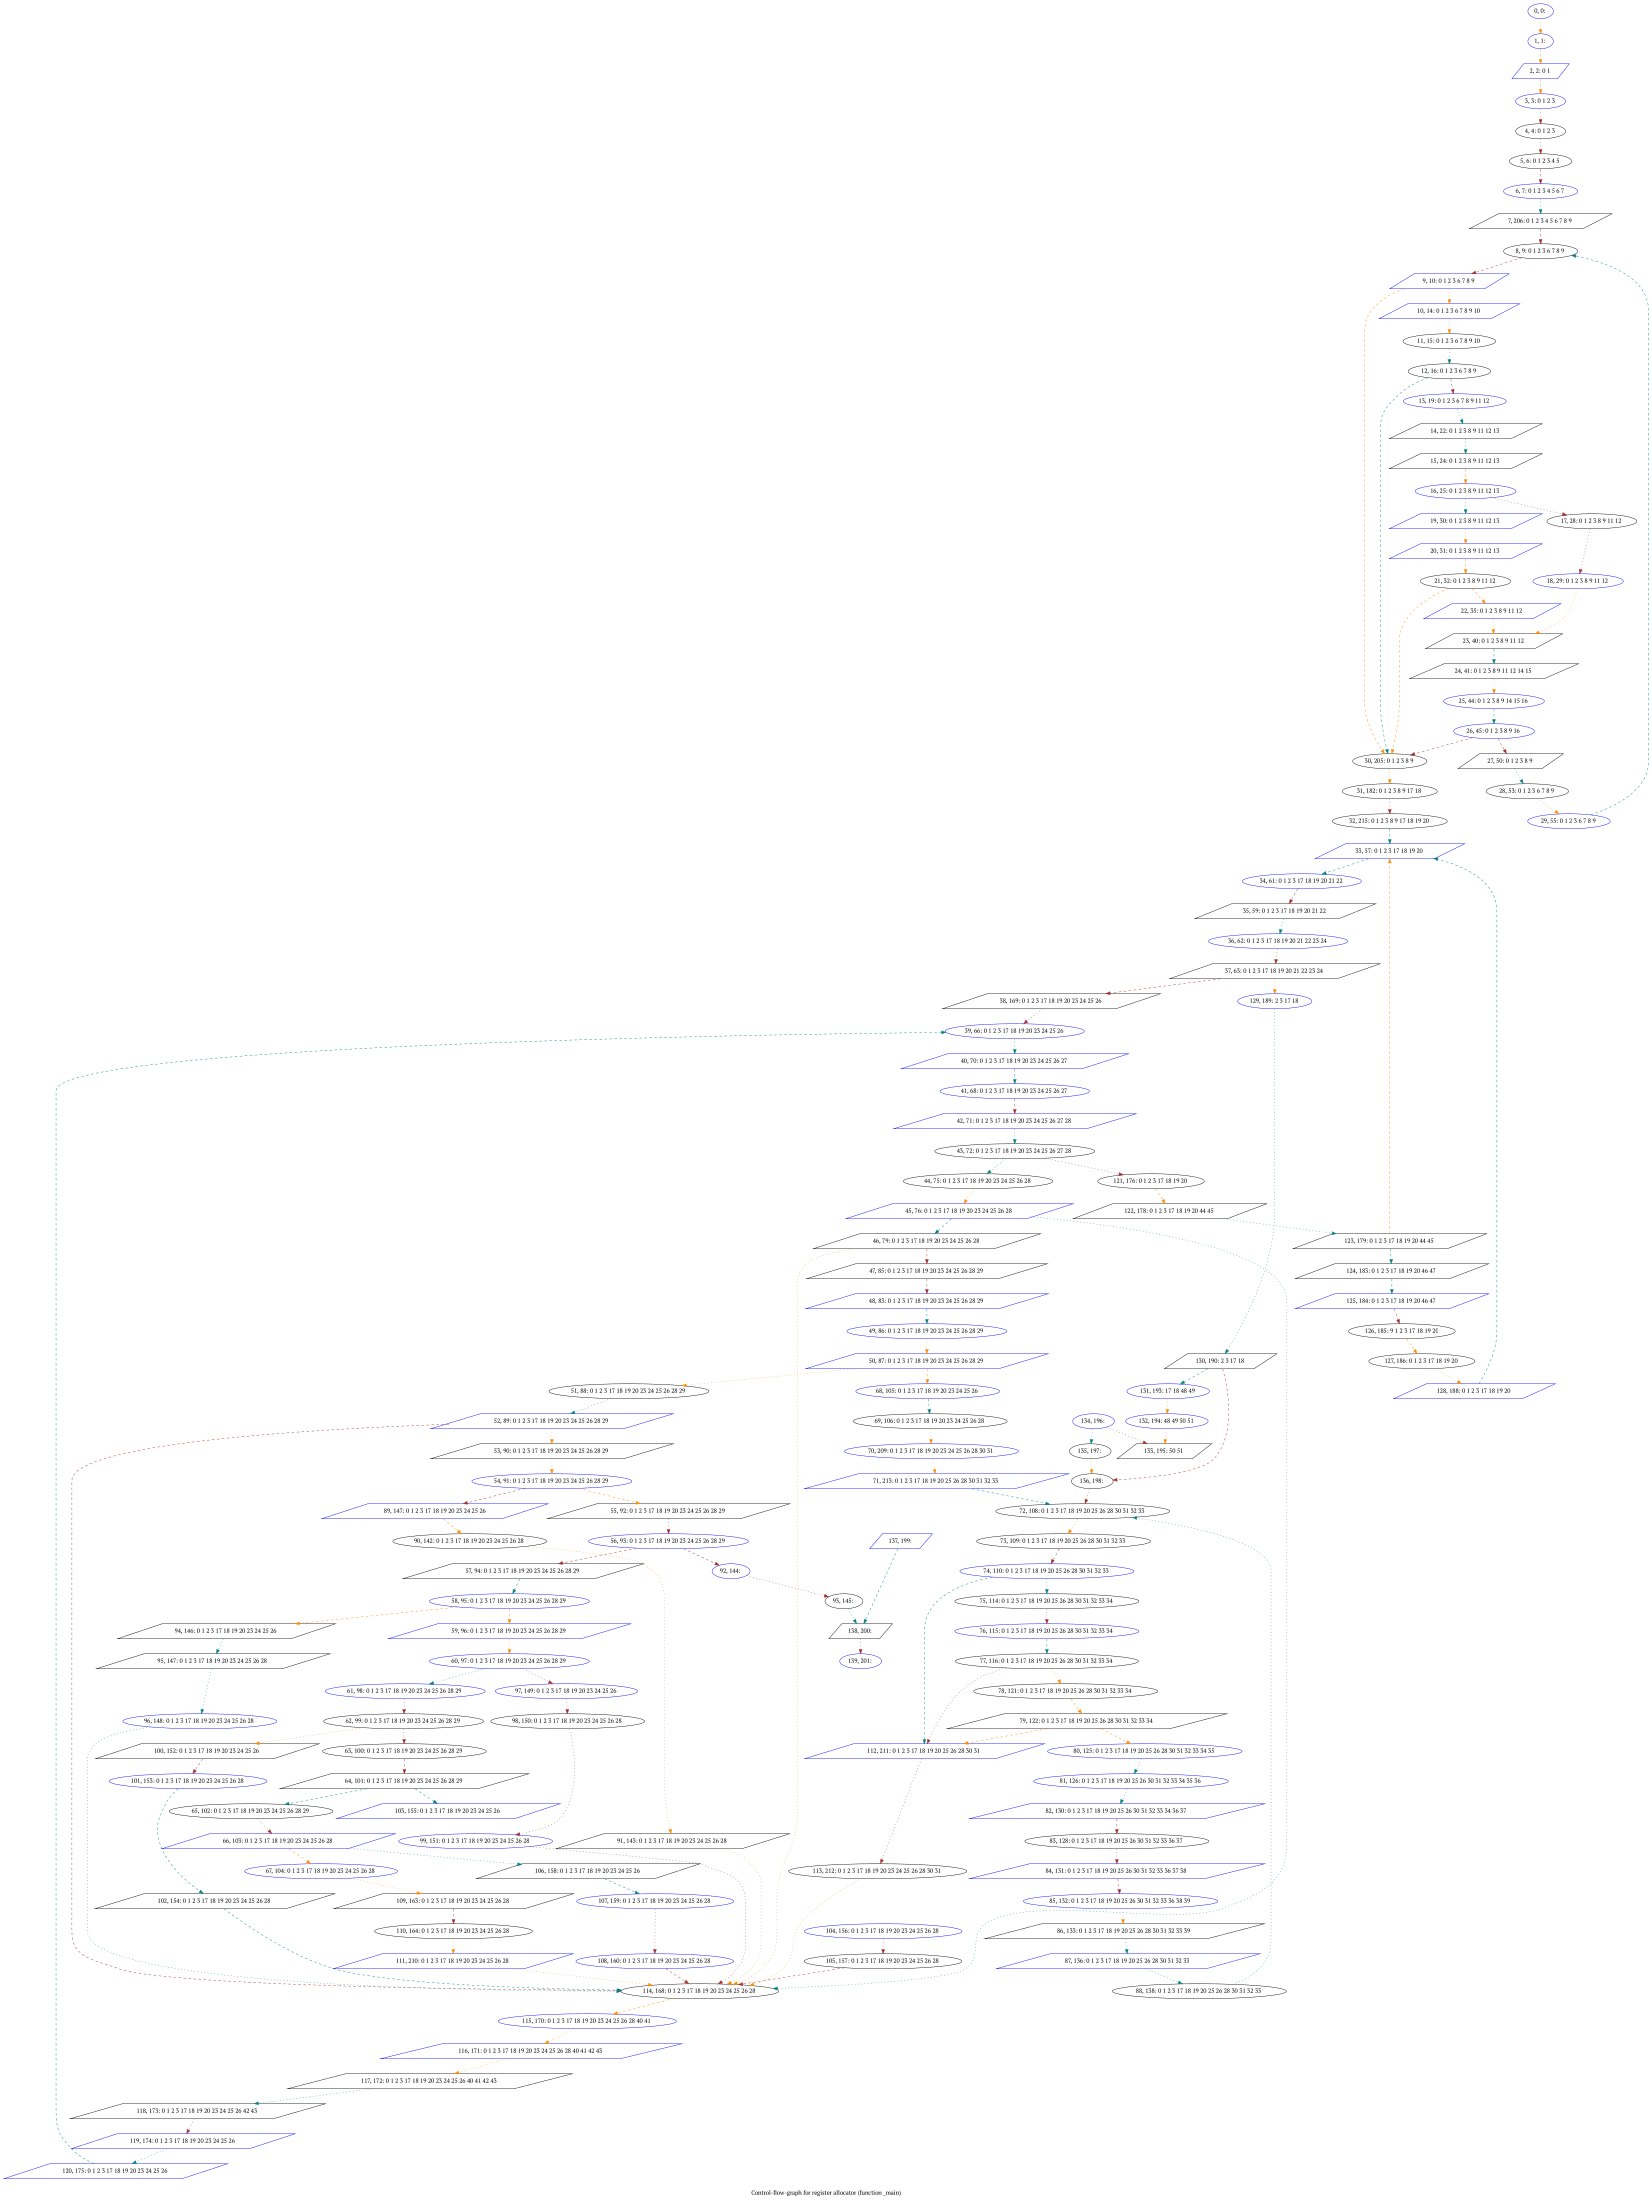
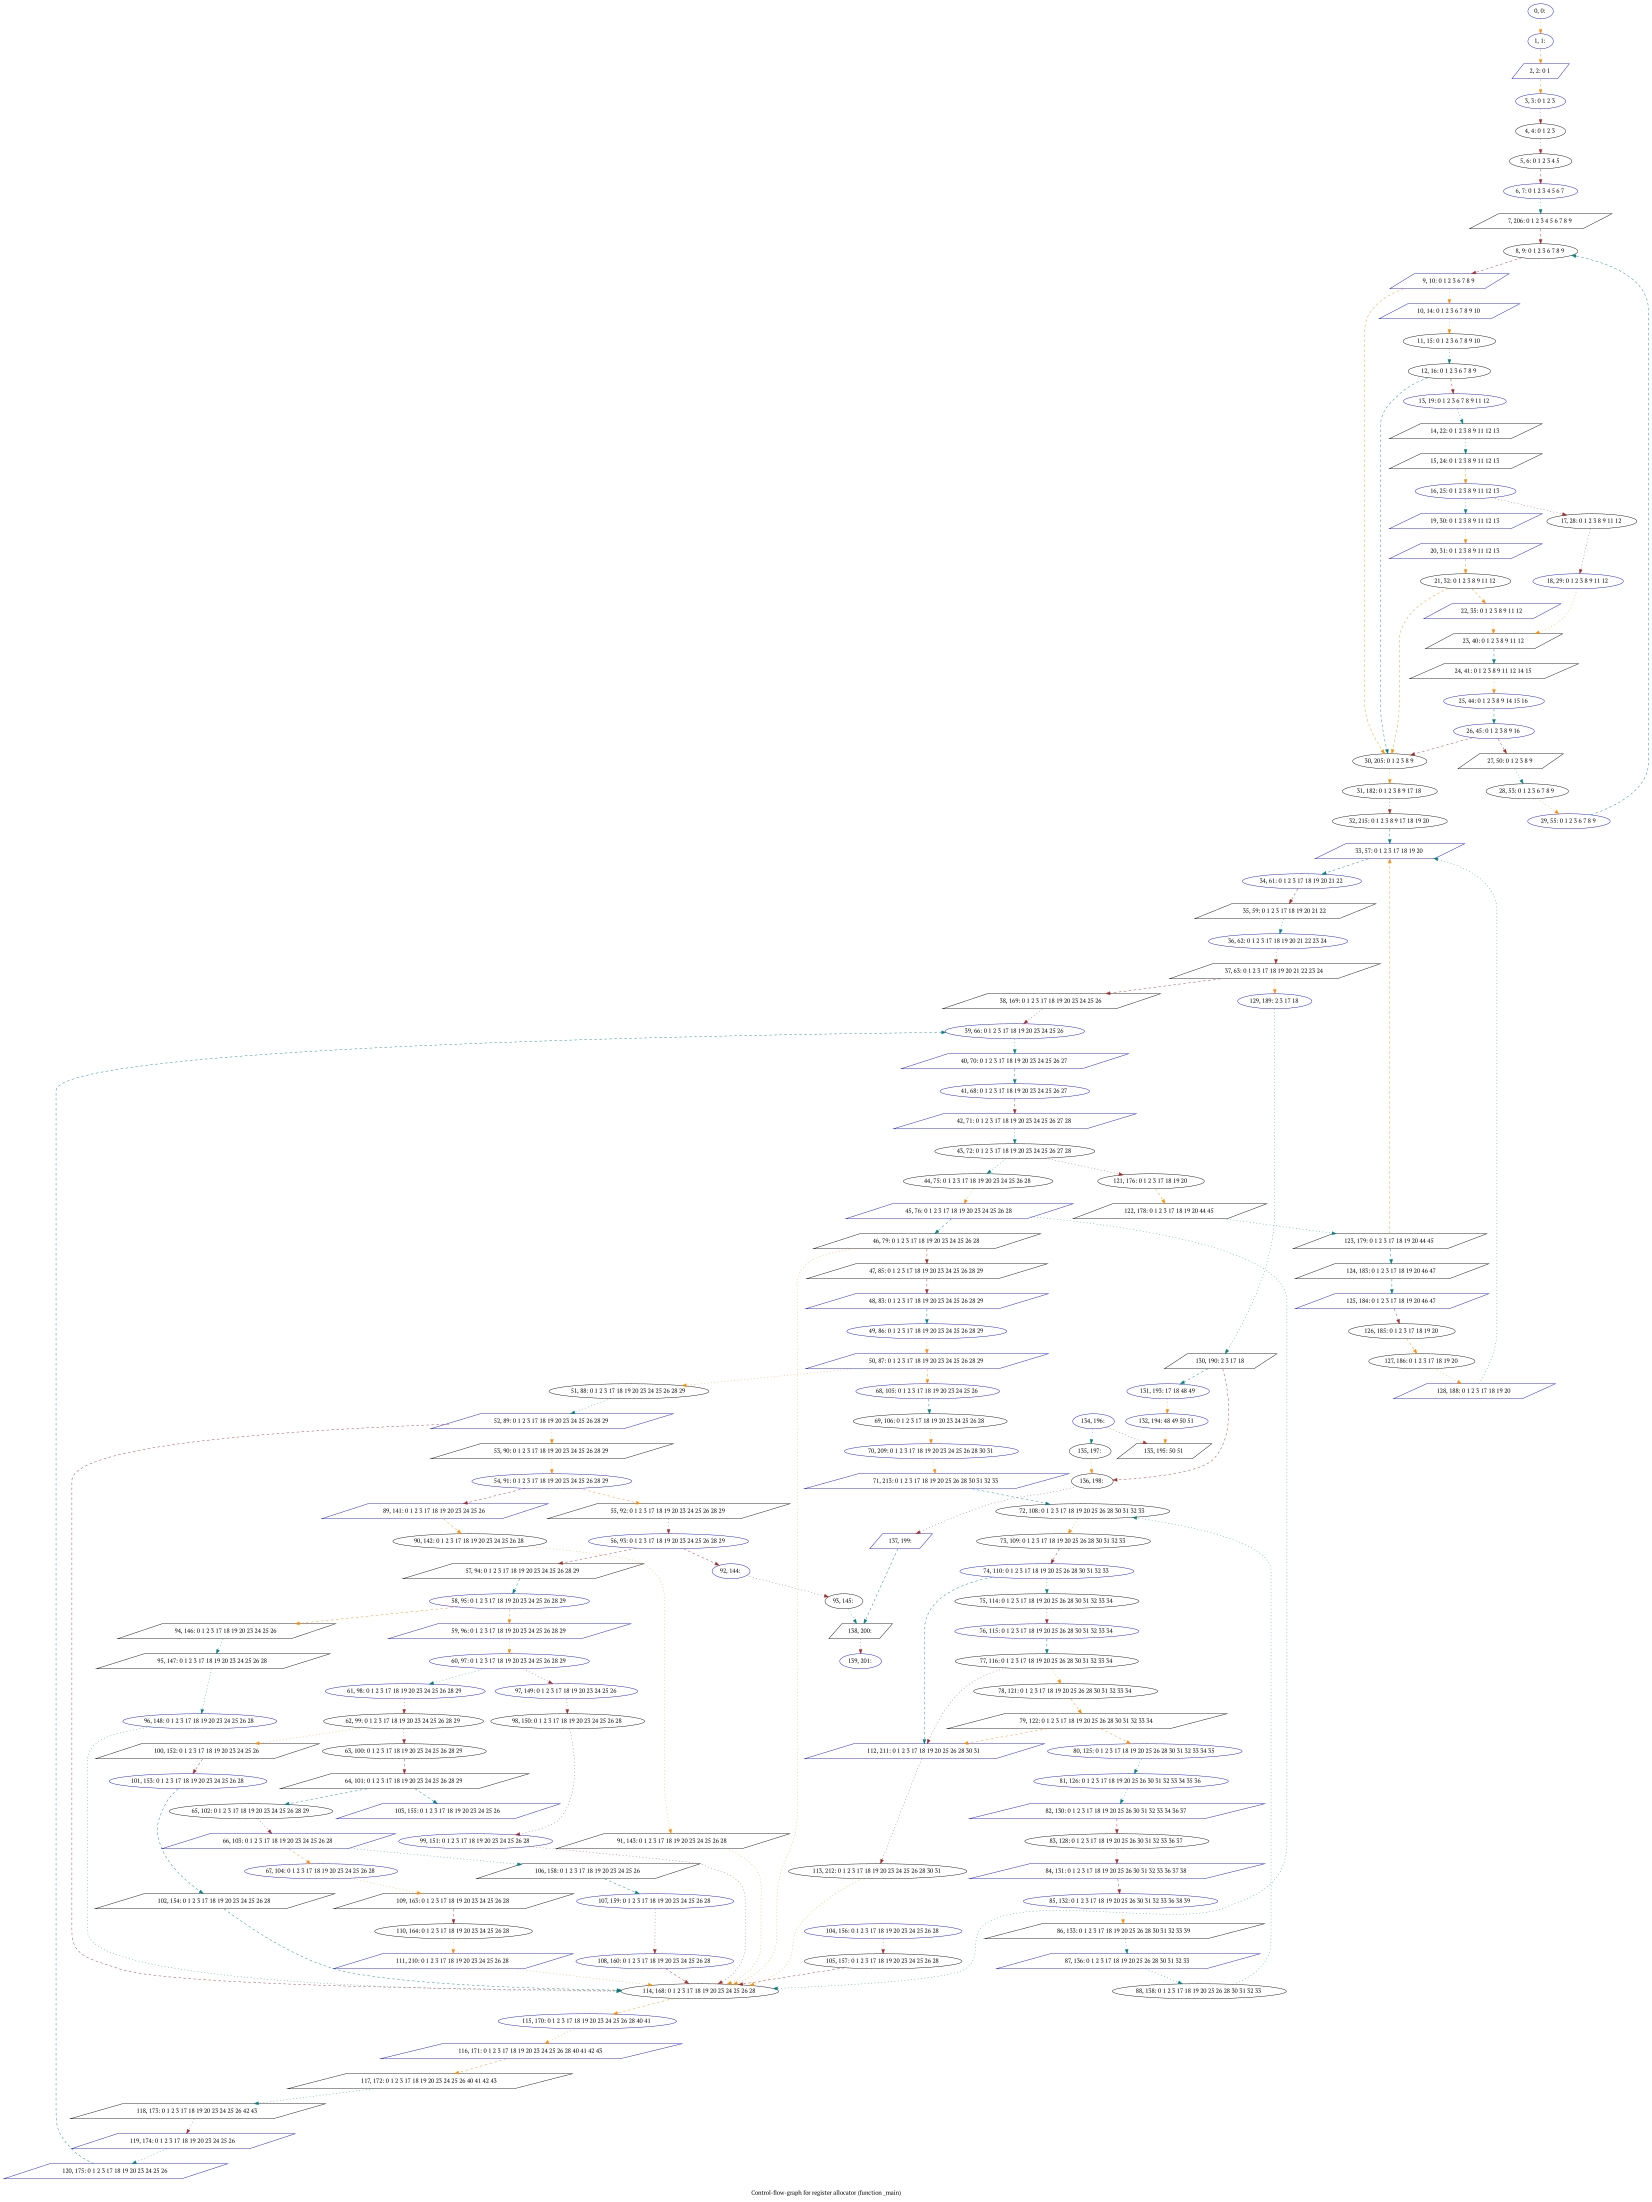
edge "128, 188: 0 1 2 3 17 18 19 20" -> "33, 57: 0 1 2 3 17 18 19 20": style dashed -> dotted
node "126, 185: 9 1 2 3 17 18 19 20": label "126, 185: 9 1 2 3 17 18 19 20" -> "126, 185: 0 1 2 3 17 18 19 20"
edge "136, 198:" -> "72, 108: 0 1 2 3 17 18 19 20 25 26 28 30 31 32 33": now "136, 198:" -> "137, 199:"
node "89, 147: 0 1 2 3 17 18 19 20 23 24 25 26": label "89, 147: 0 1 2 3 17 18 19 20 23 24 25 26" -> "89, 141: 0 1 2 3 17 18 19 20 23 24 25 26"
edge "116, 171: 0 1 2 3 17 18 19 20 23 24 25 26 28 40 41 42 43" -> "117, 172: 0 1 2 3 17 18 19 20 23 24 25 26 40 41 42 43": style dotted -> dashed
